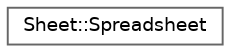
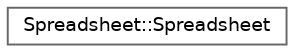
node "Sheet::Spreadsheet": label "Sheet::Spreadsheet" -> "Spreadsheet::Spreadsheet"
